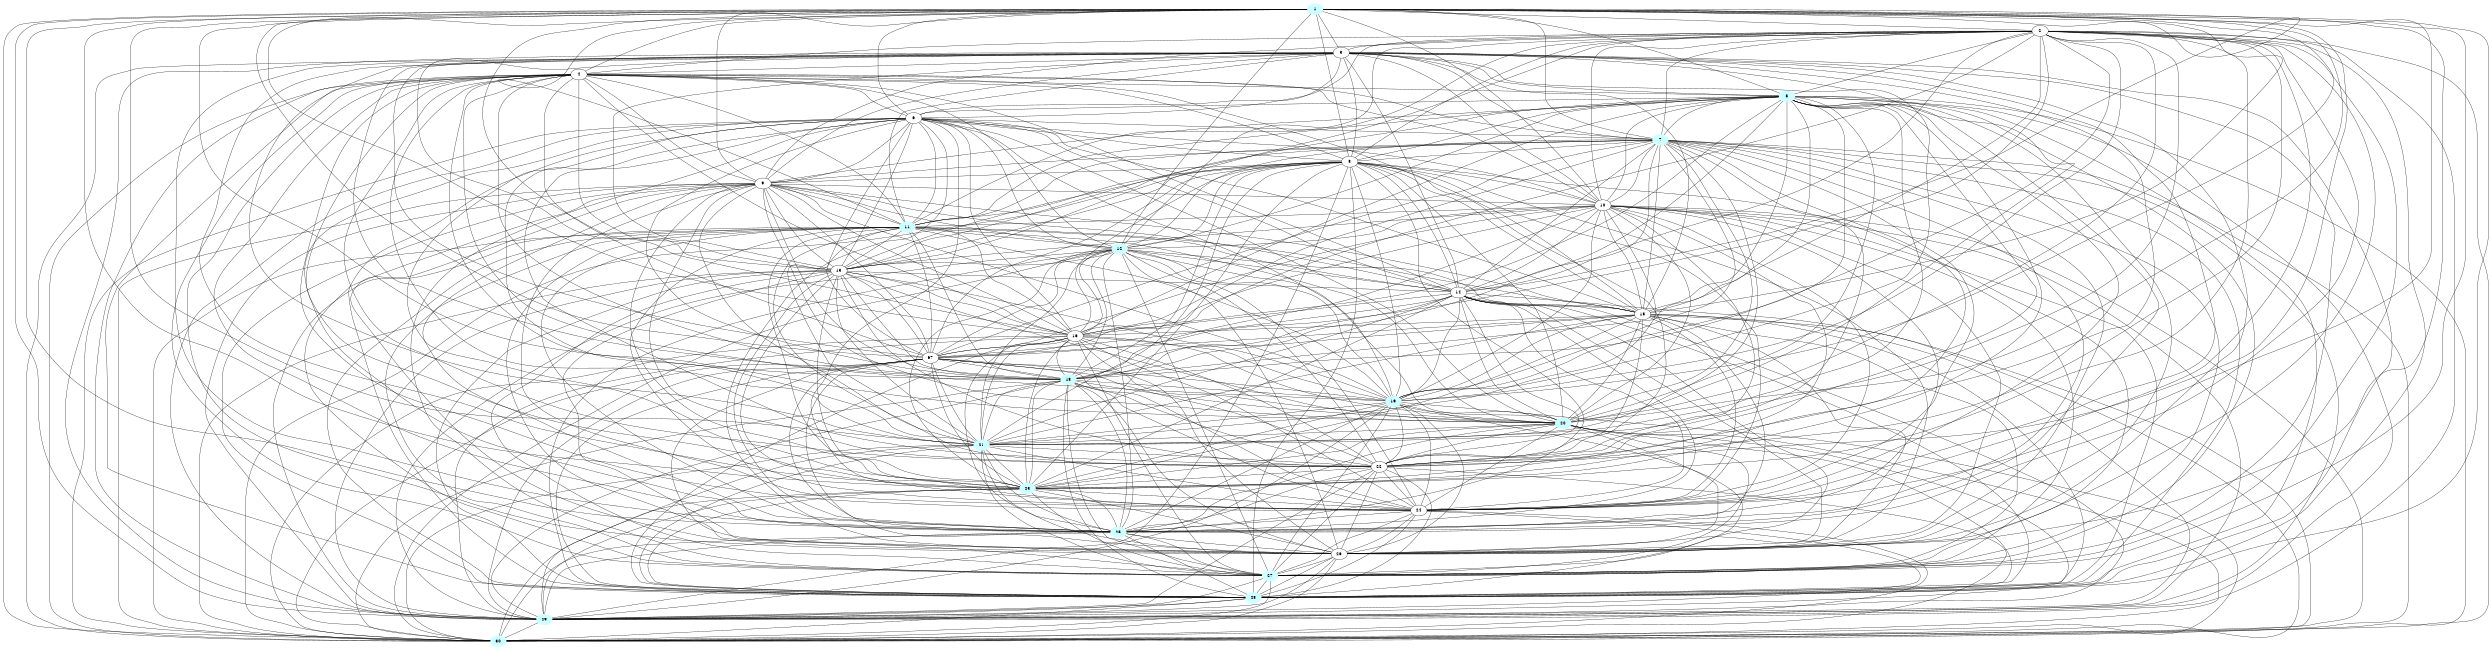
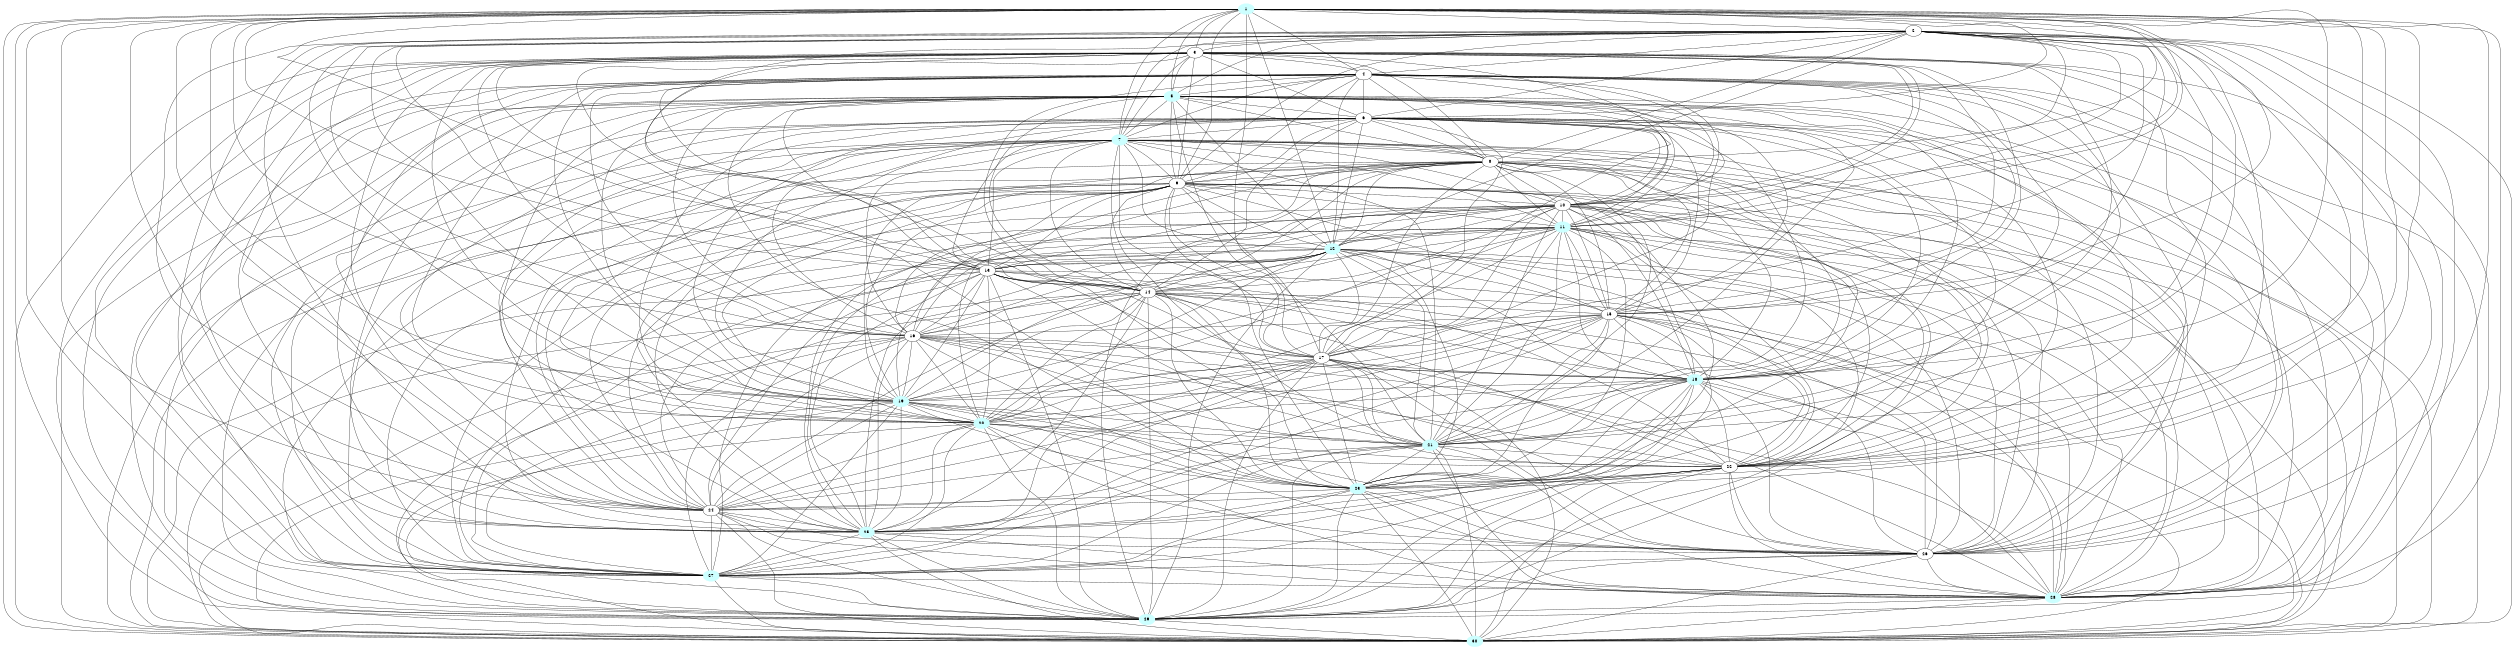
node "67": label "67" -> "17"
edge "4" -- "23": removed
